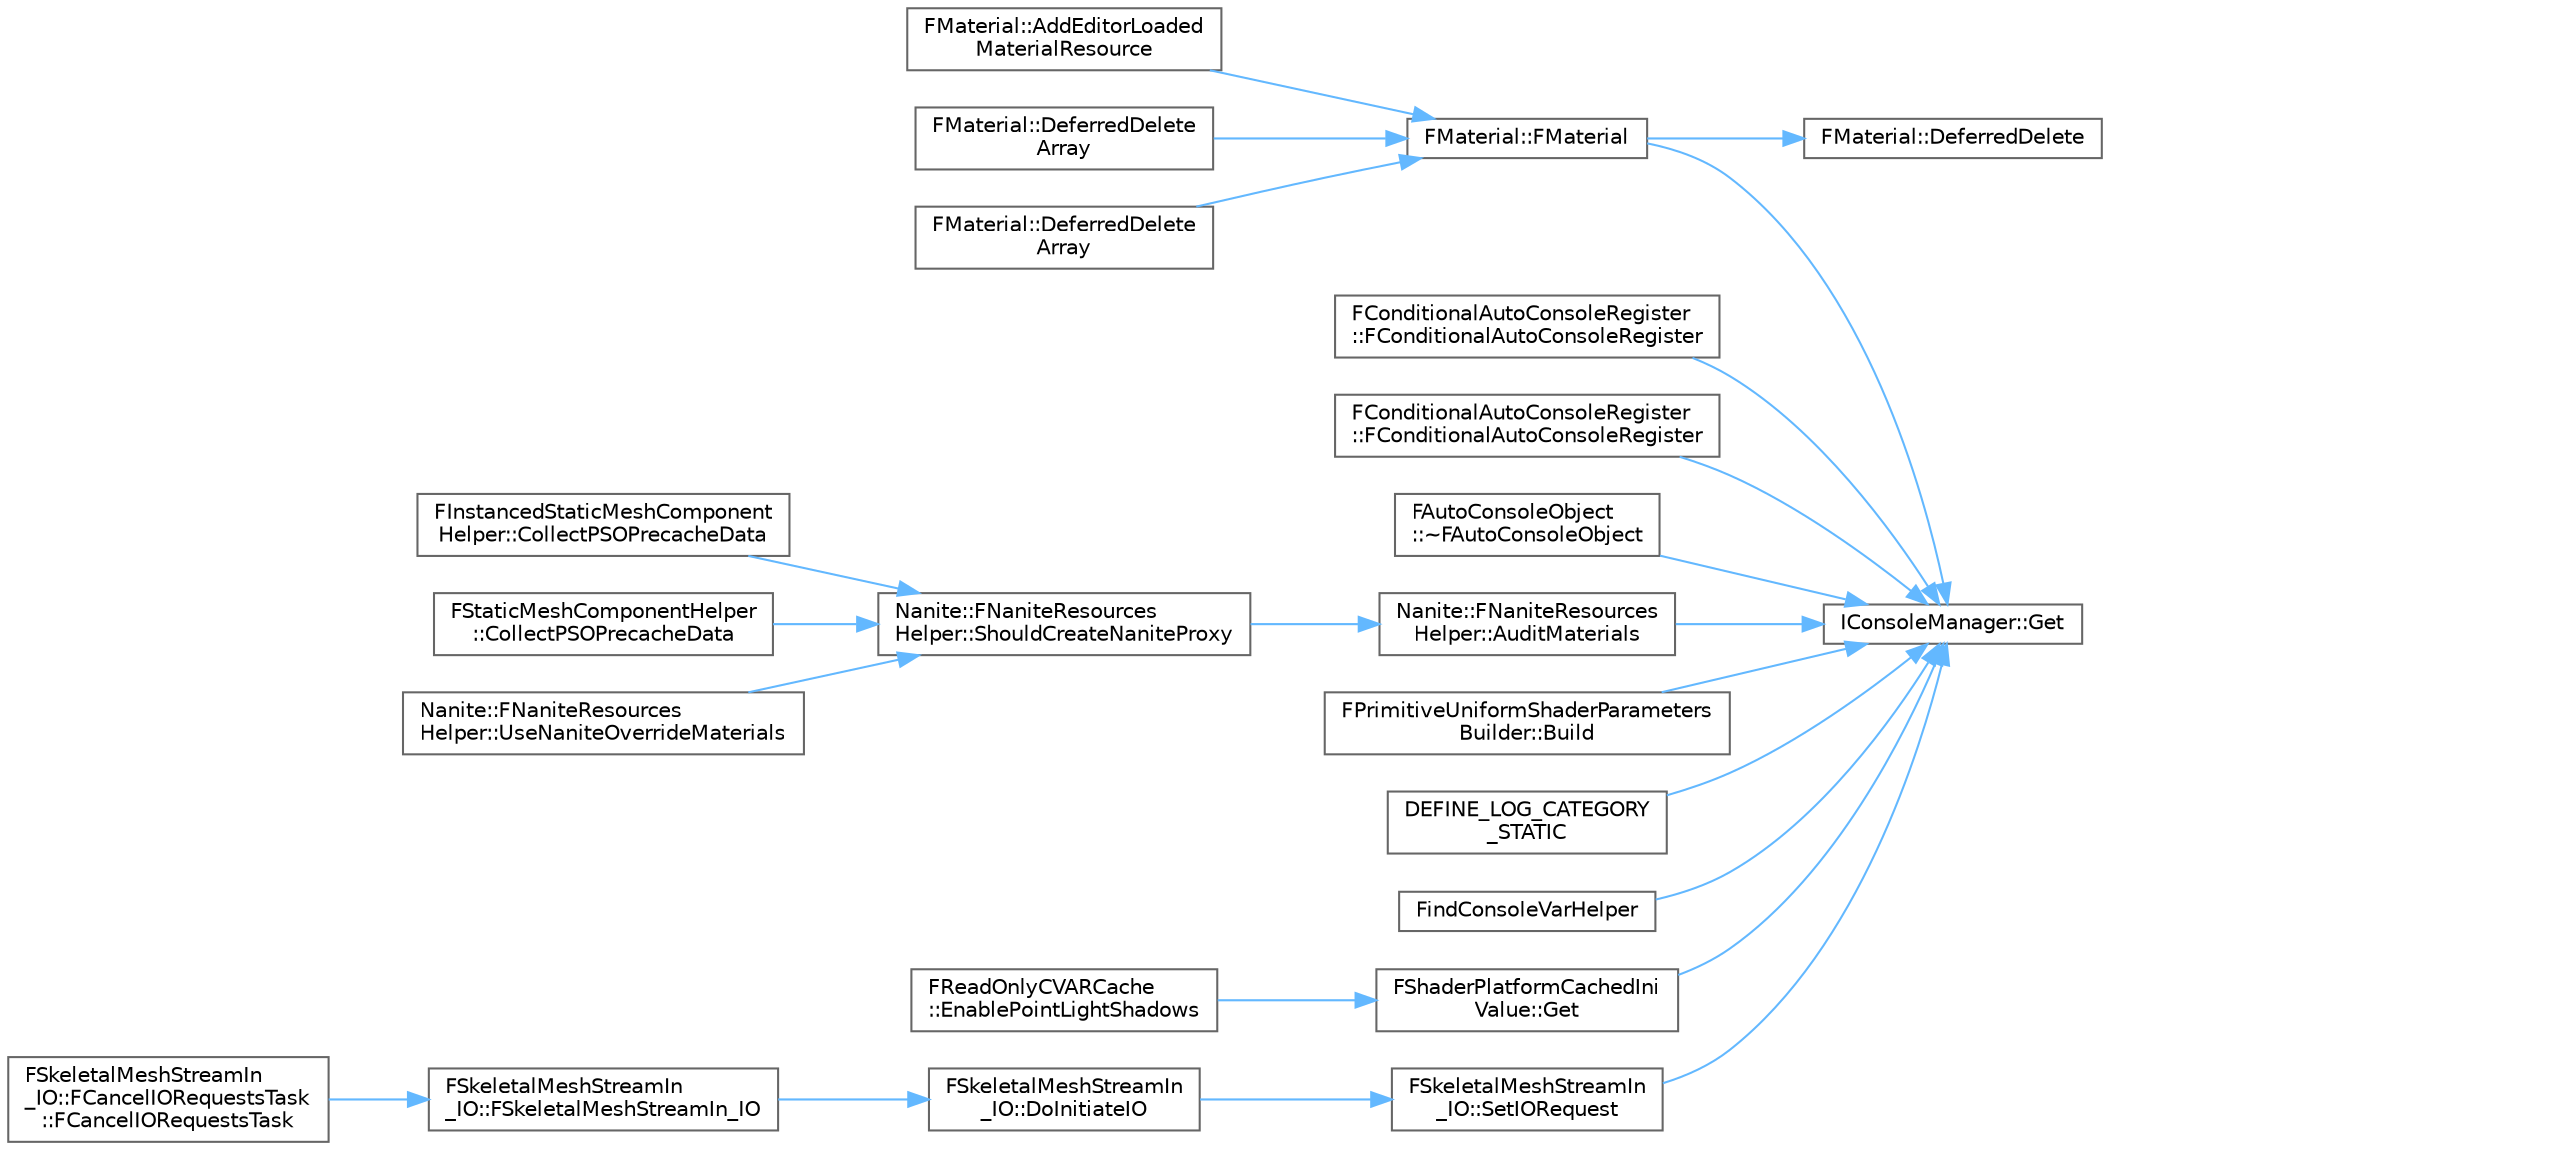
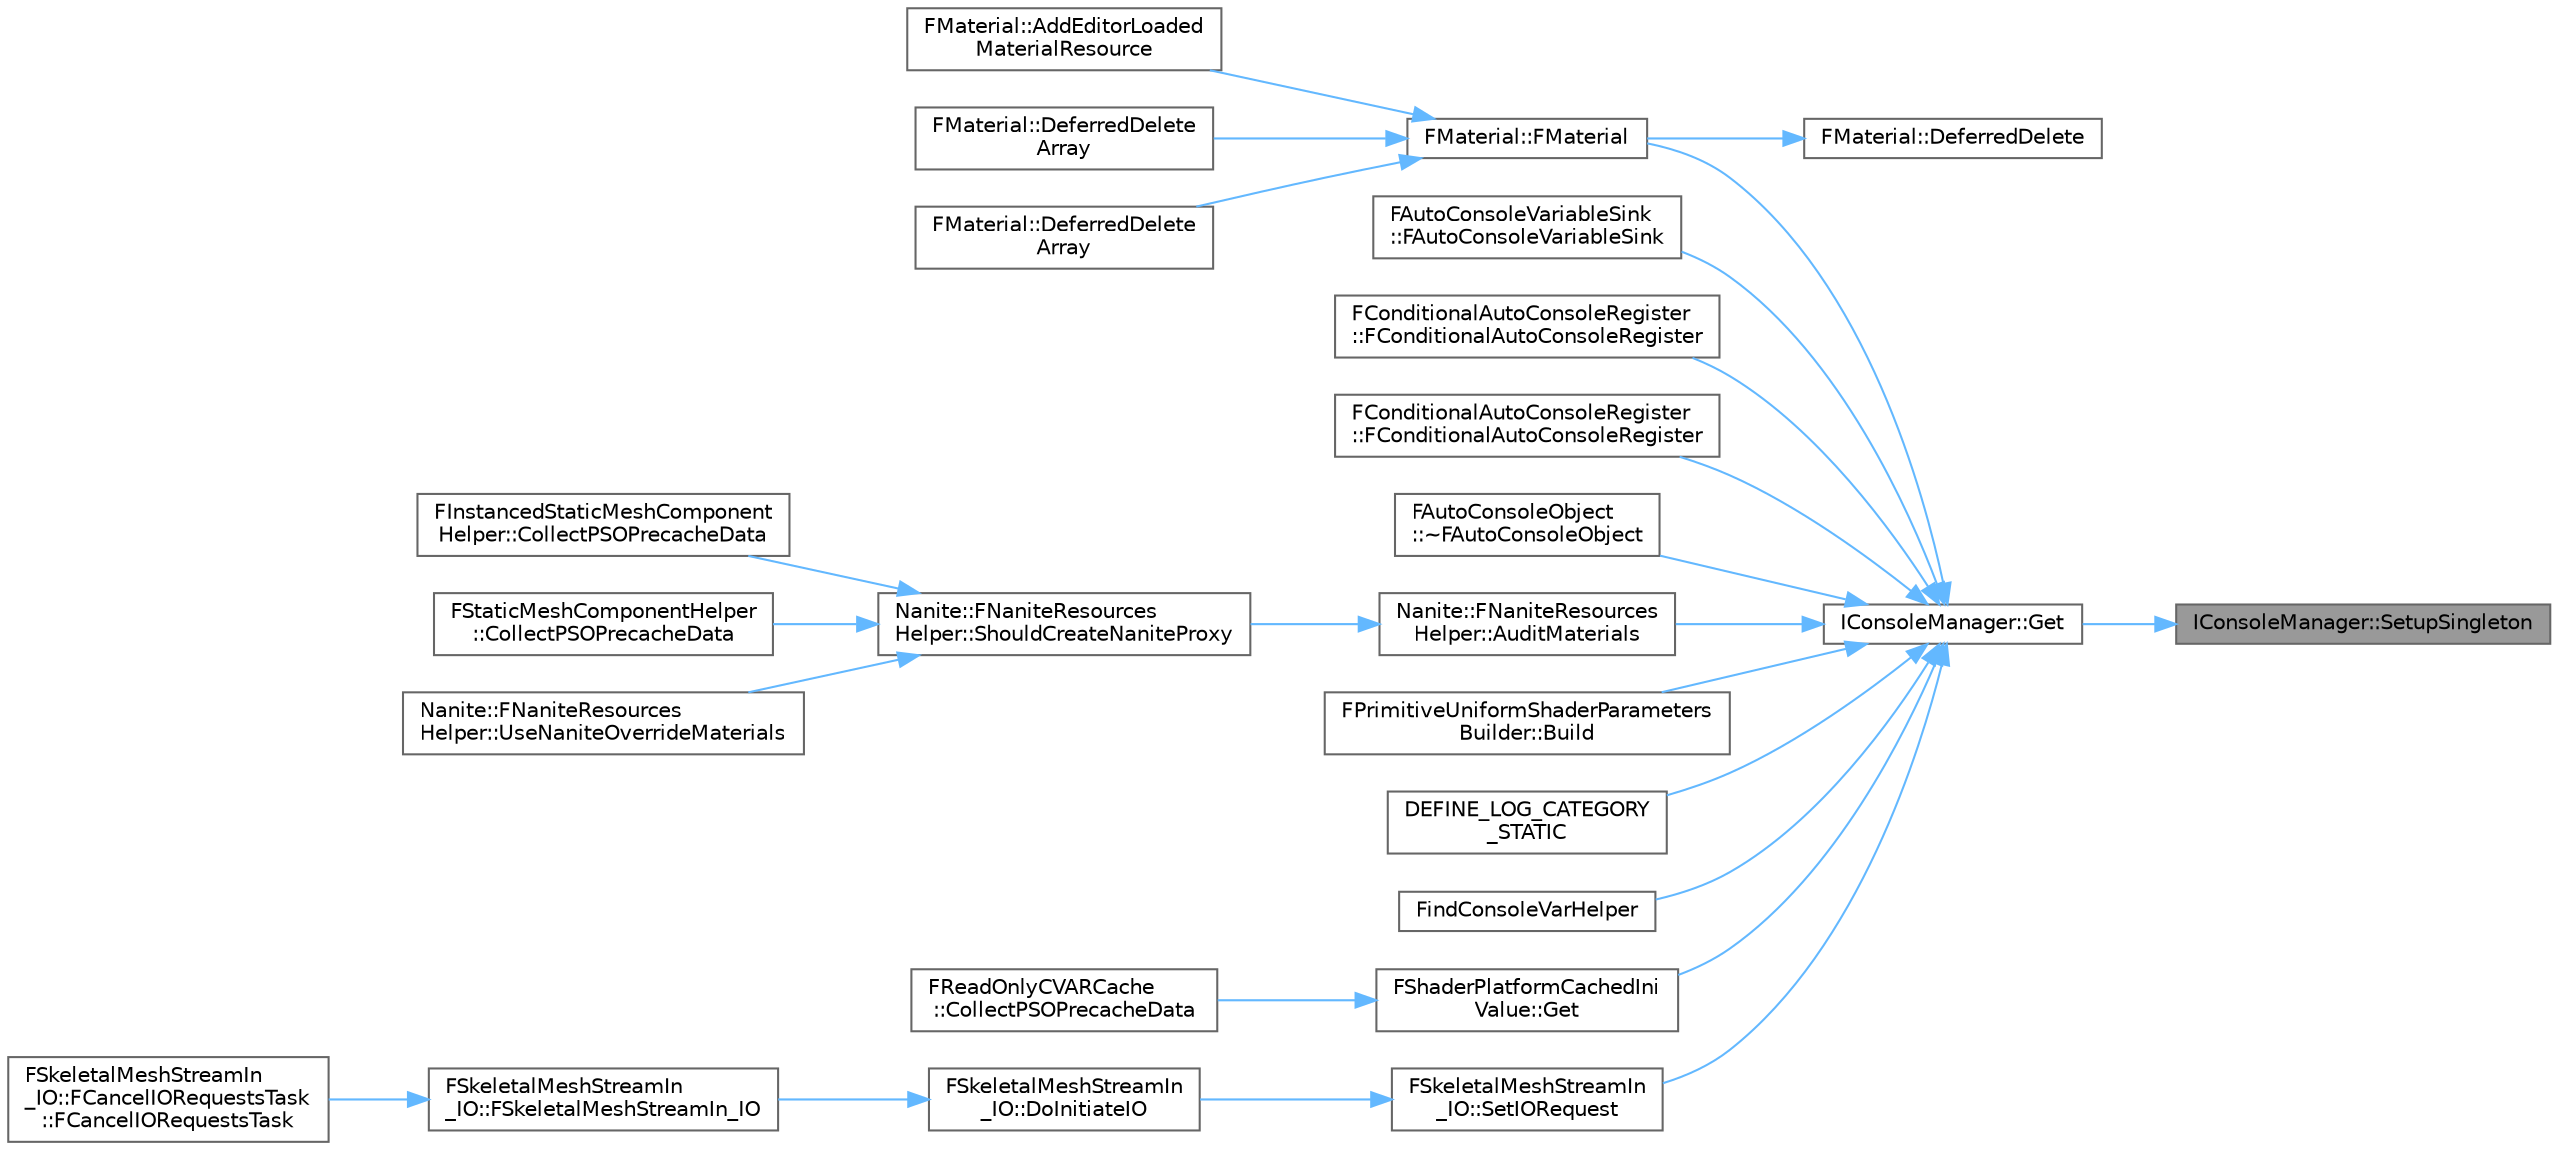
node "FAutoConsoleVariableSink ::FAutoConsoleVariableSink": added
node "IConsoleManager::SetupSingleton": added
node "FReadOnlyCVARCache ::EnablePointLightShadows": label "FReadOnlyCVARCache ::EnablePointLightShadows" -> "FReadOnlyCVARCache ::CollectPSOPrecacheData"
